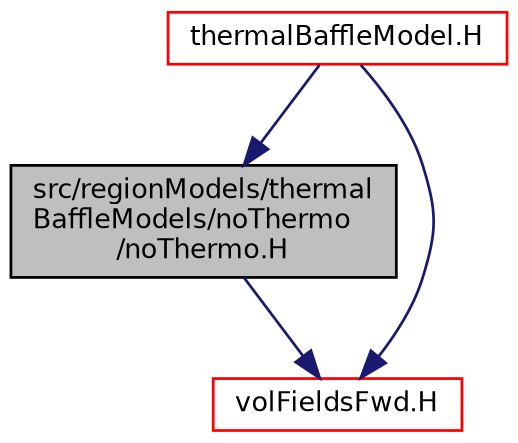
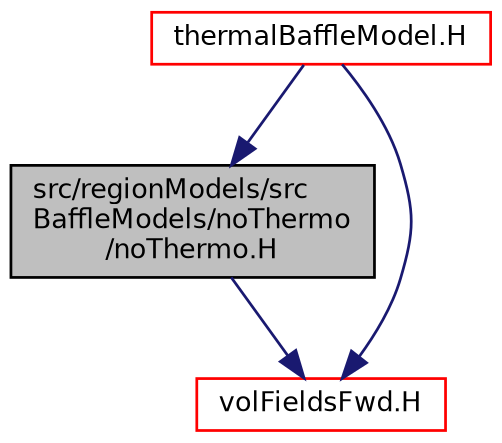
node "src/regionModels/thermal BaffleModels/noThermo /noThermo.H": label "src/regionModels/thermal BaffleModels/noThermo /noThermo.H" -> "src/regionModels/src BaffleModels/noThermo /noThermo.H"
